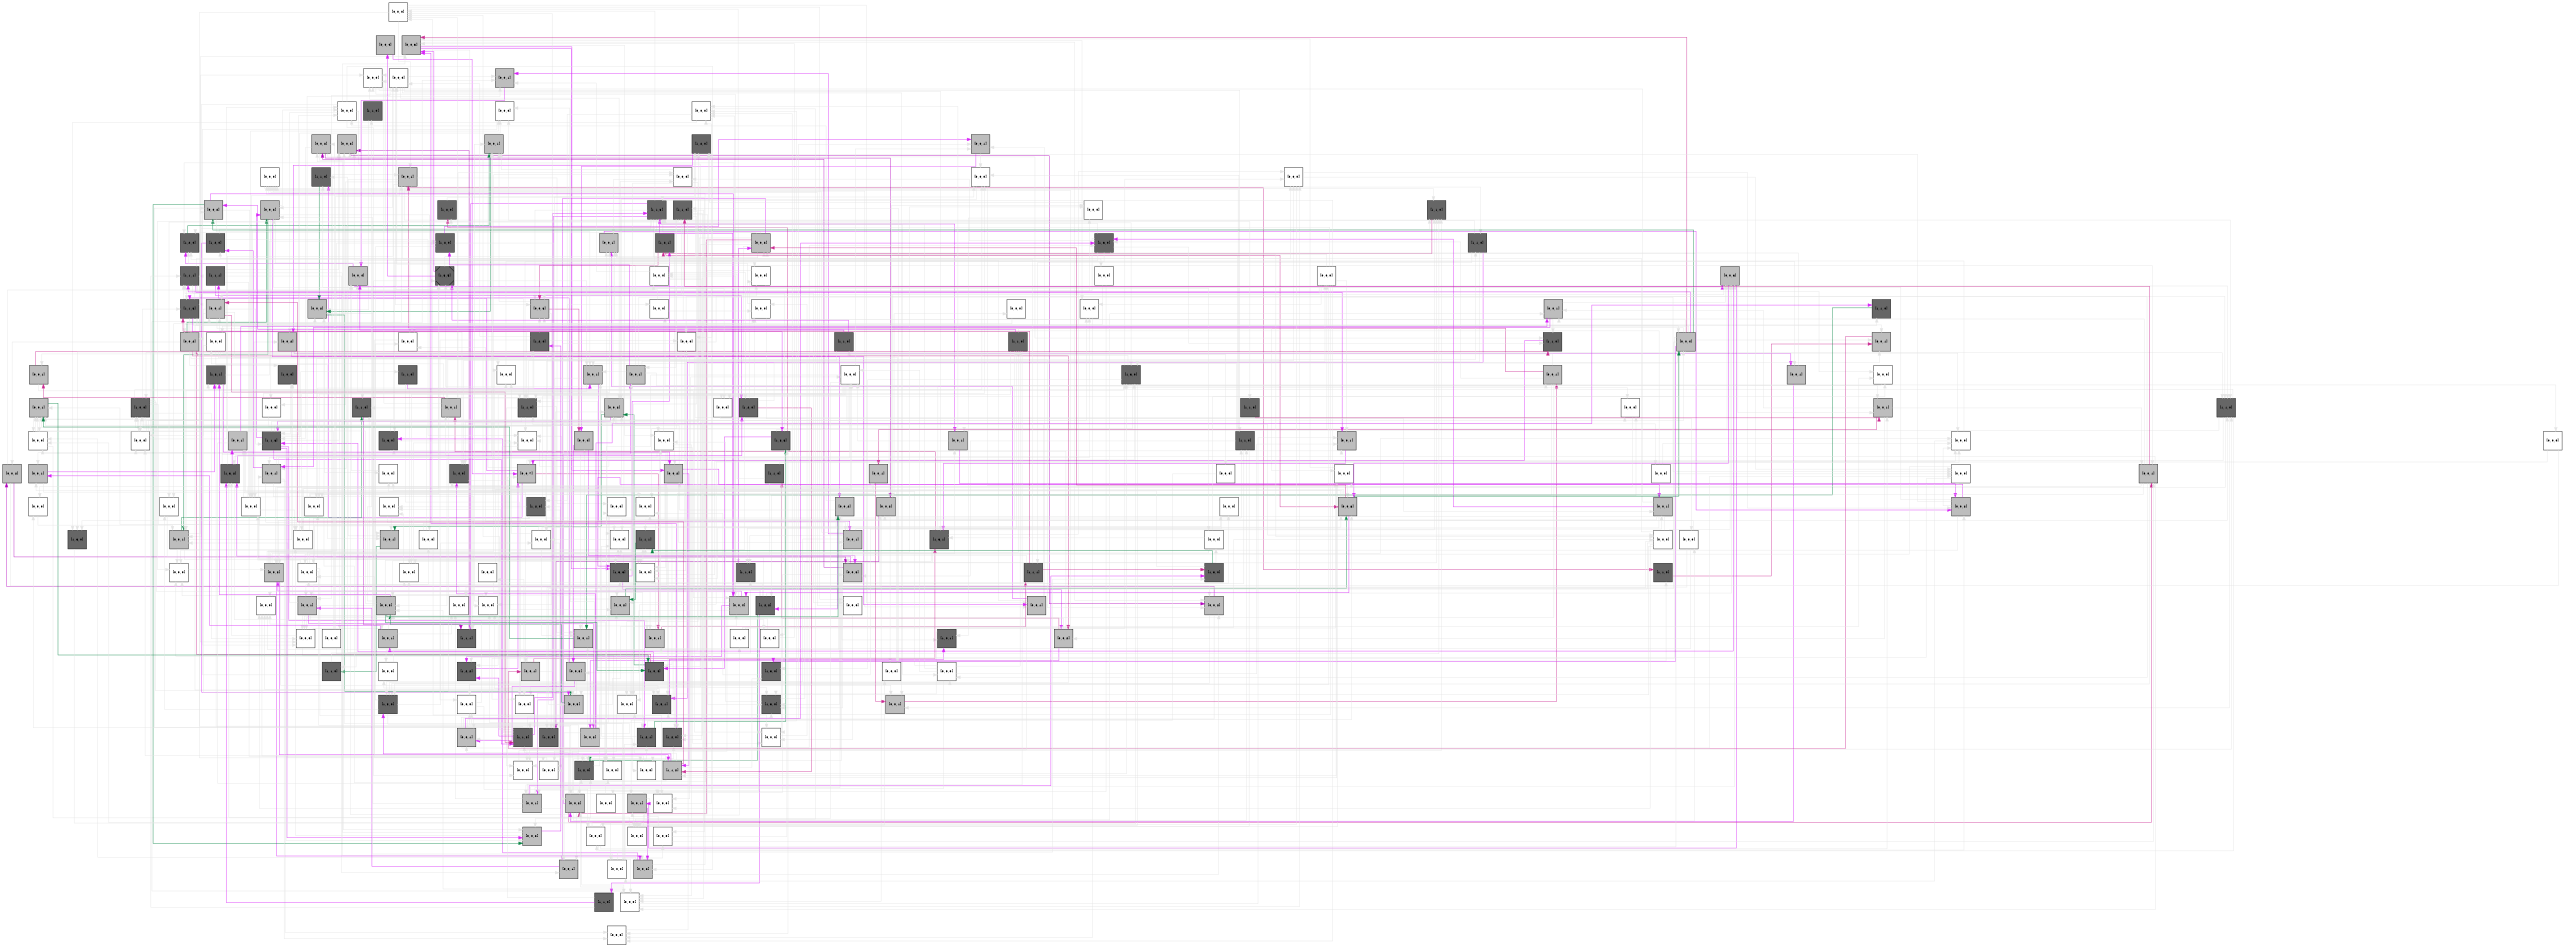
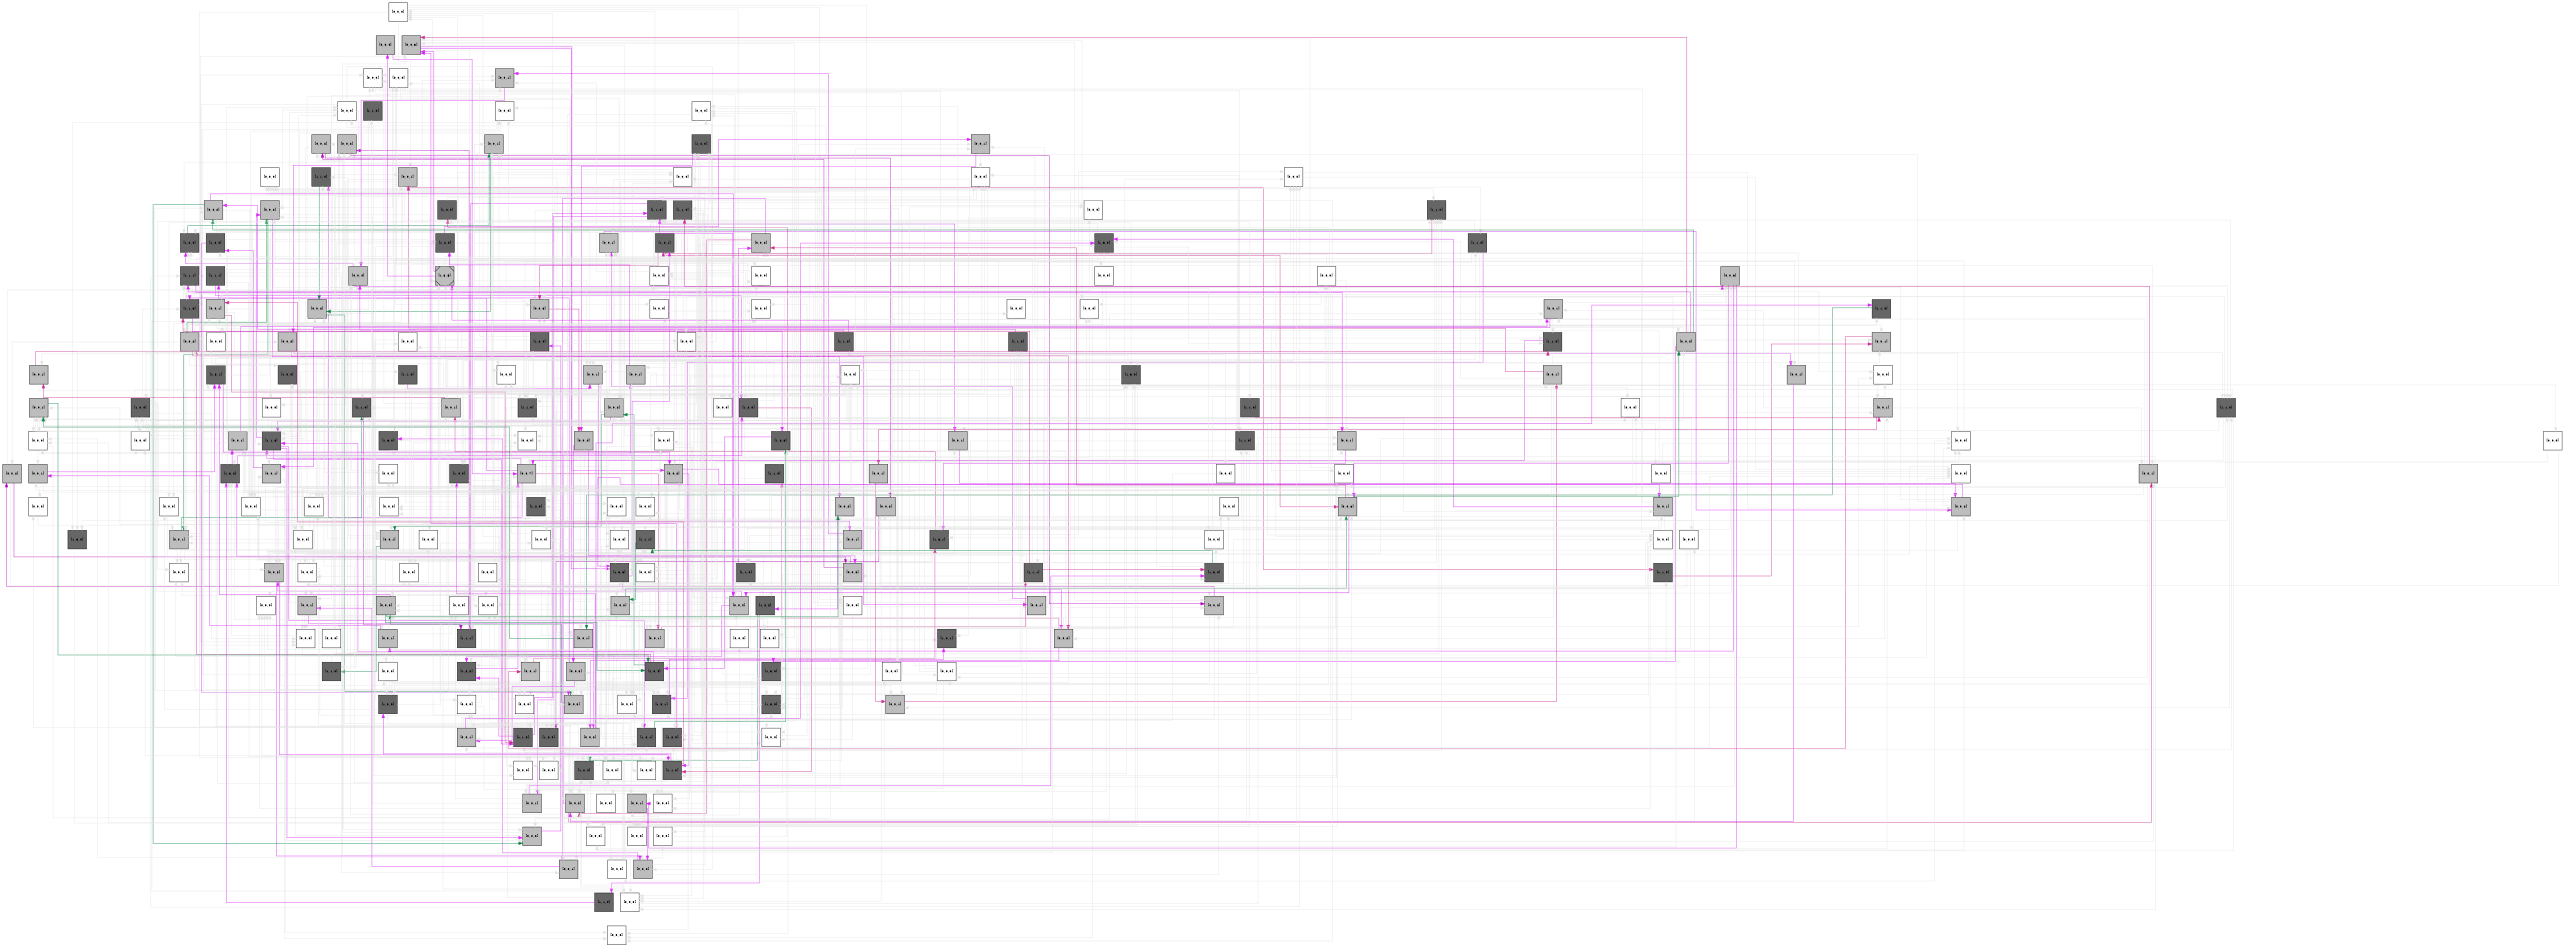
node "[1, 3, 5]": fillcolor #666666 -> #bdbdbd
edge "[0, 0, 7]" -> "[1, 1, 6]": added
node "[1, 1, 2]": fillcolor #bdbdbd -> #666666
